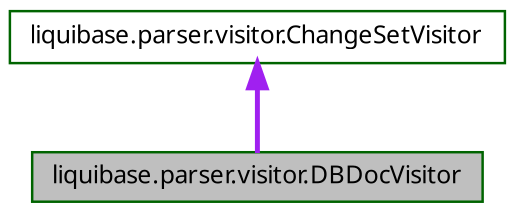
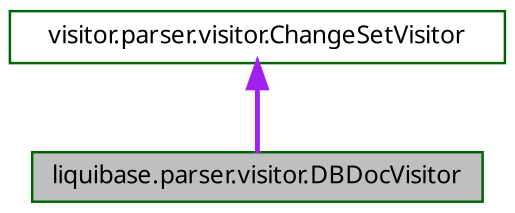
node "liquibase.parser.visitor.ChangeSetVisitor": label "liquibase.parser.visitor.ChangeSetVisitor" -> "visitor.parser.visitor.ChangeSetVisitor"
